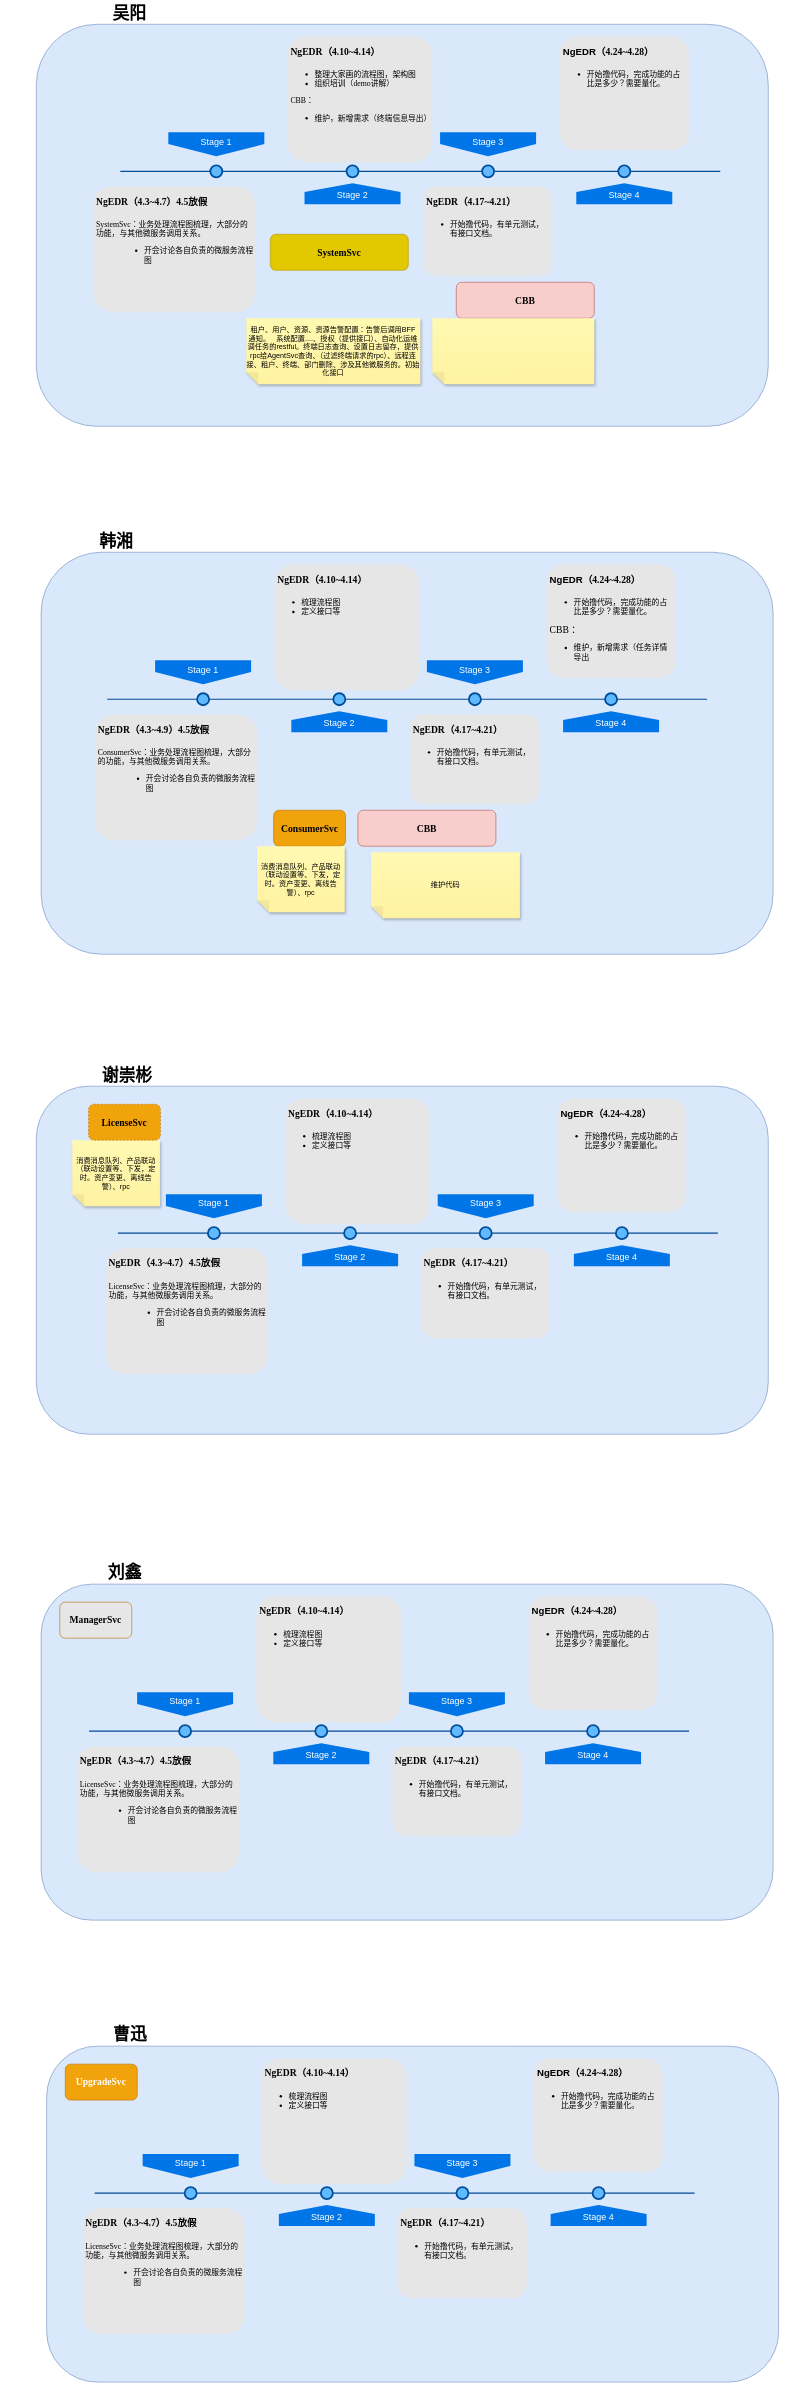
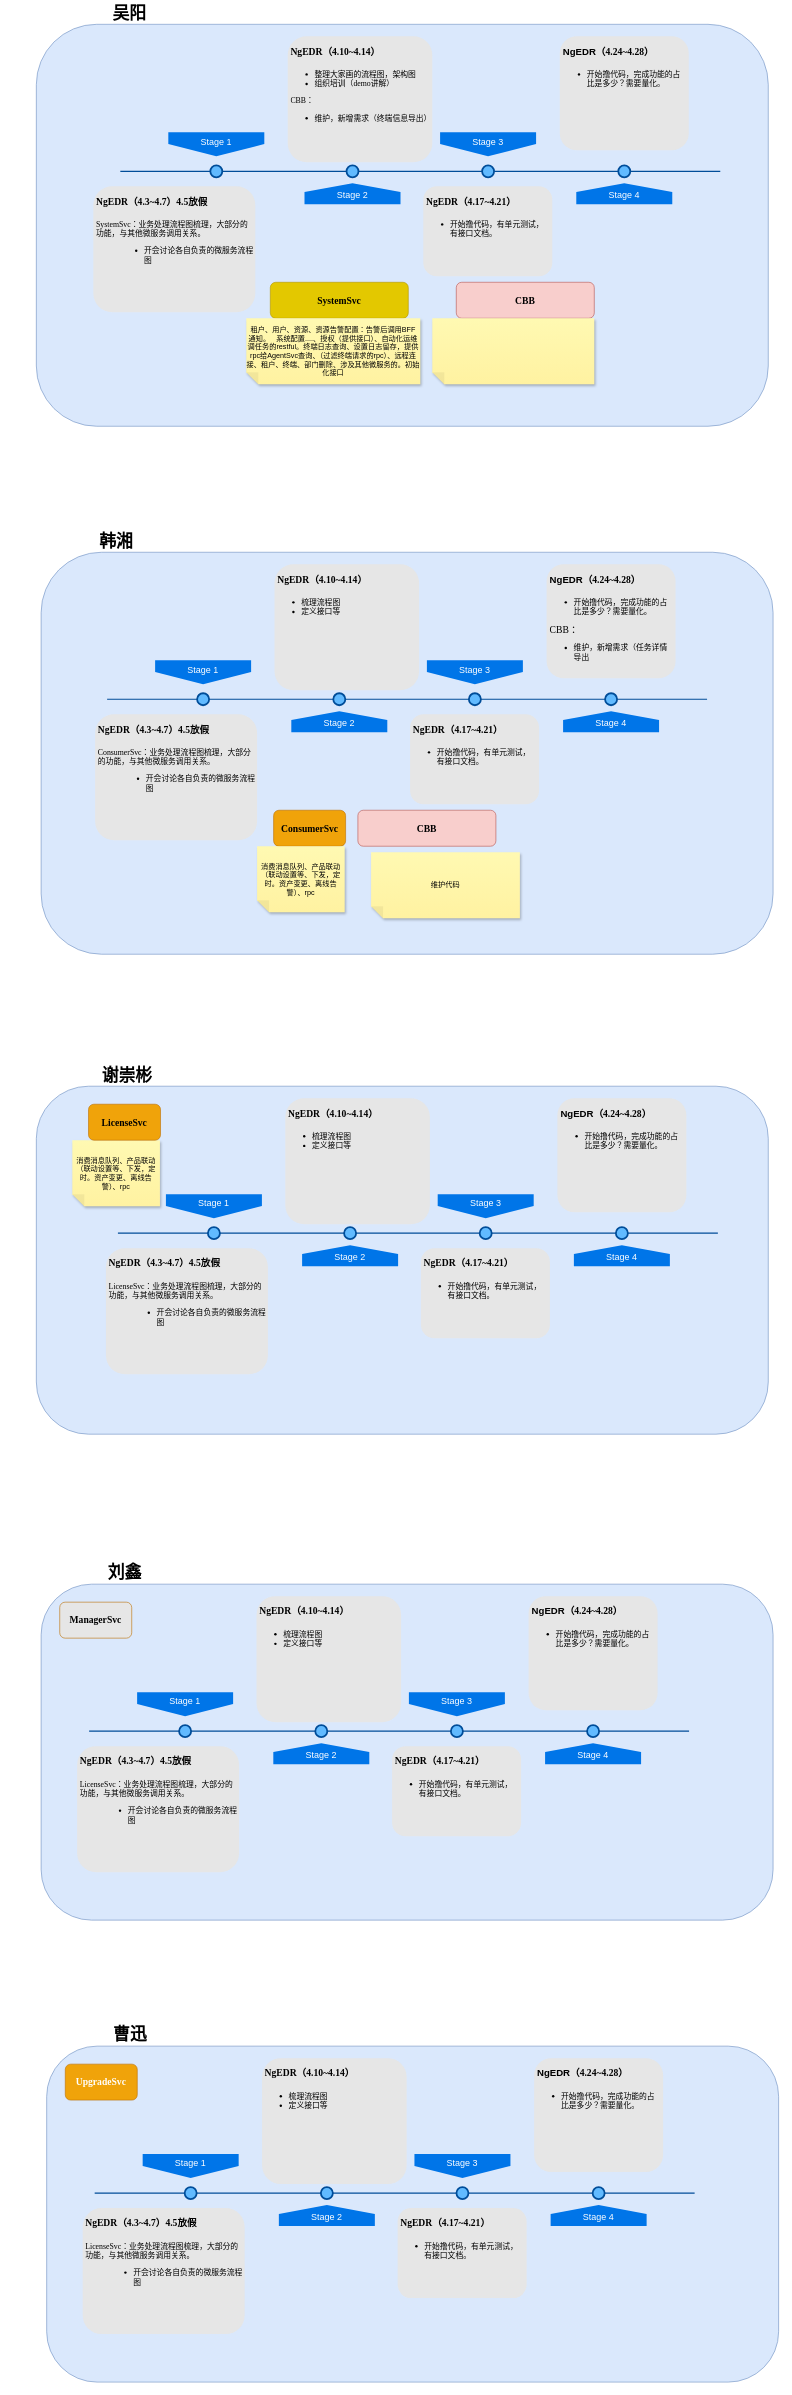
node "SystemSvc": moved (339, 252) -> (339, 300)
node "NgEDR（4.3~4.9）4.5放假ConsumerSvc：业务处理流程图梳理，大部分的功能，与其他微服务调用关系。 开会讨论各自负责的微服务流程图": label "NgEDR（4.3~4.9）4.5放假ConsumerSvc：业务处理流程图梳理，大部分的功能，与其他微服务调用关系。 开会讨论各自负责的微服务流程图" -> "NgEDR（4.3~4.7）4.5放假ConsumerSvc：业务处理流程图梳理，大部分的功能，与其他微服务调用关系。 开会讨论各自负责的微服务流程图"
node "LicenseSvc": style dashed -> solid
